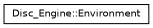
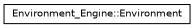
node "Disc_Engine::Environment": label "Disc_Engine::Environment" -> "Environment_Engine::Environment"
